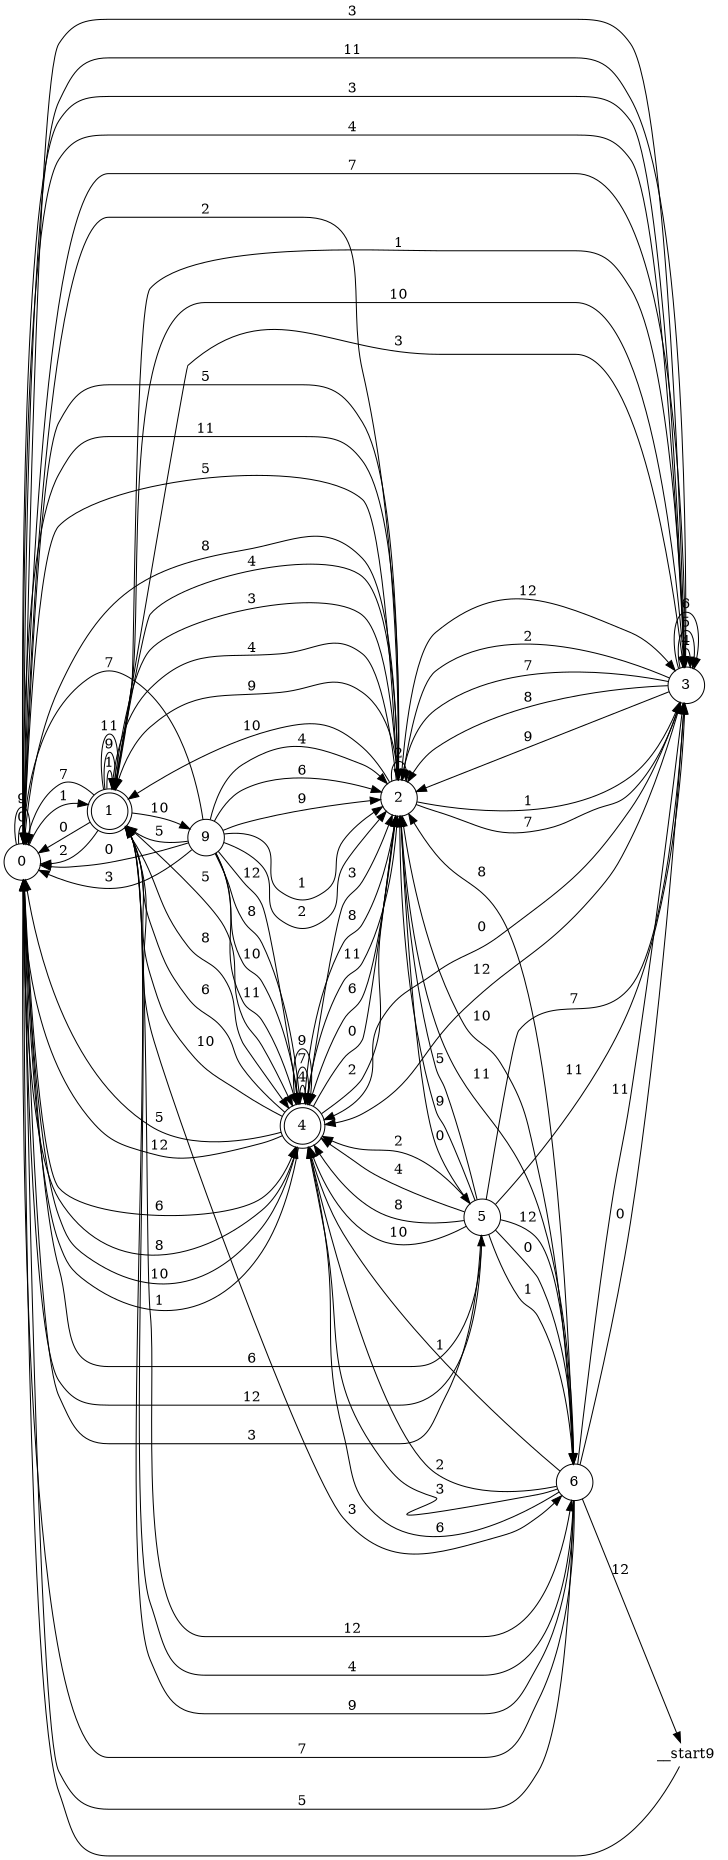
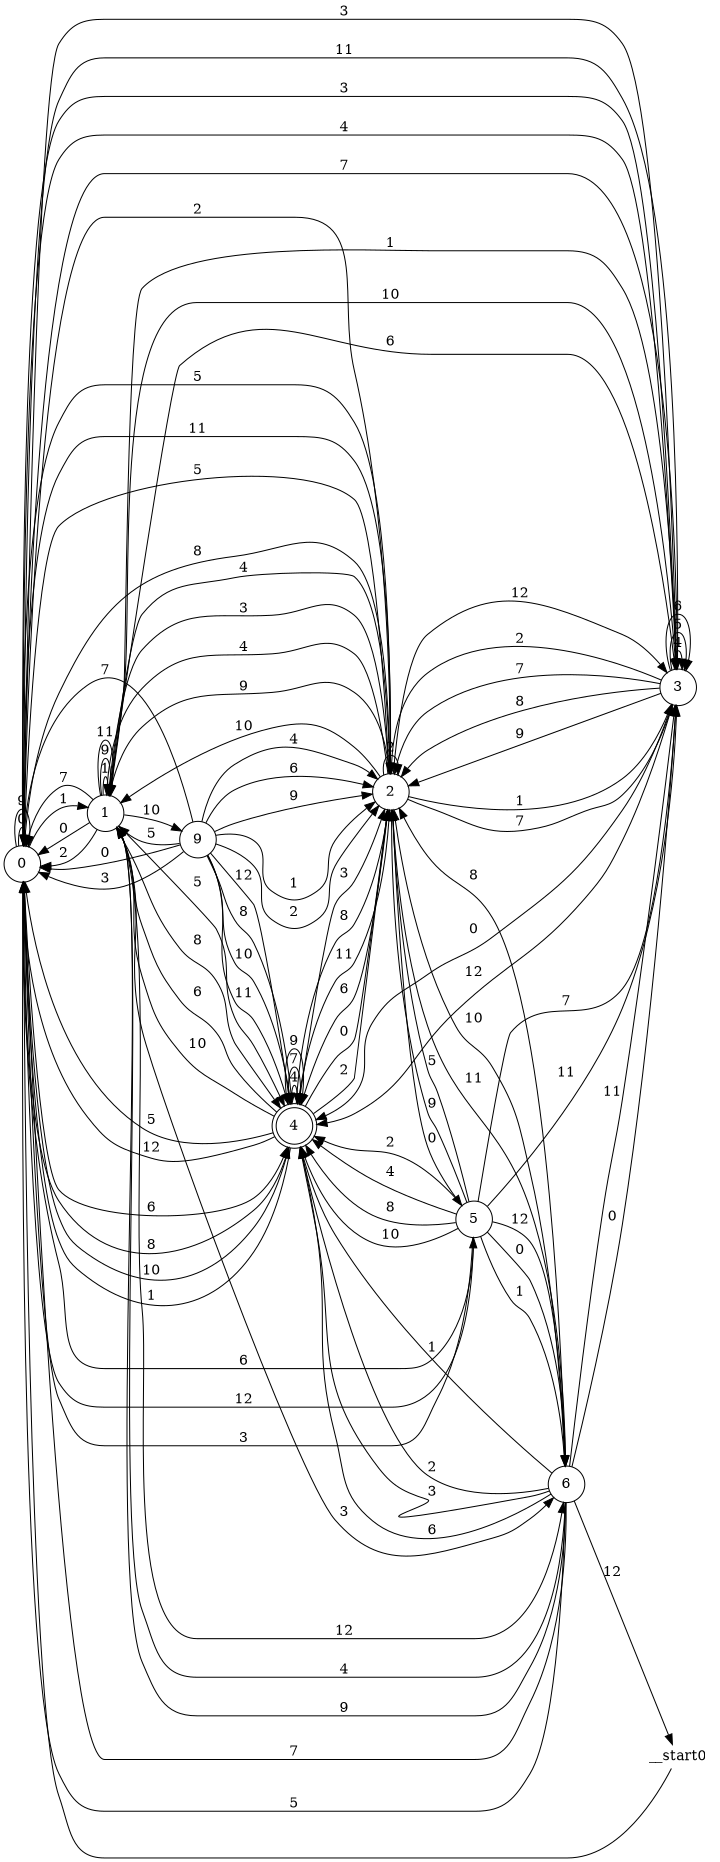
edge "1" -> "3": label "3" -> "6"
node "1": shape doublecircle -> circle
node "__start9": label "__start9" -> "__start0"
